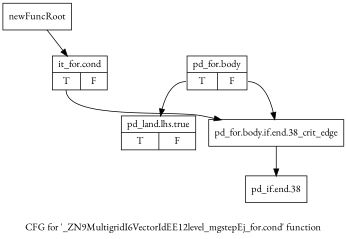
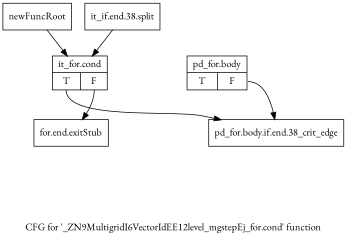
node "it_if.end.38.split": added
node "for.end.exitStub": added
node "pd_land.lhs.true": removed
node "pd_if.end.38": removed
